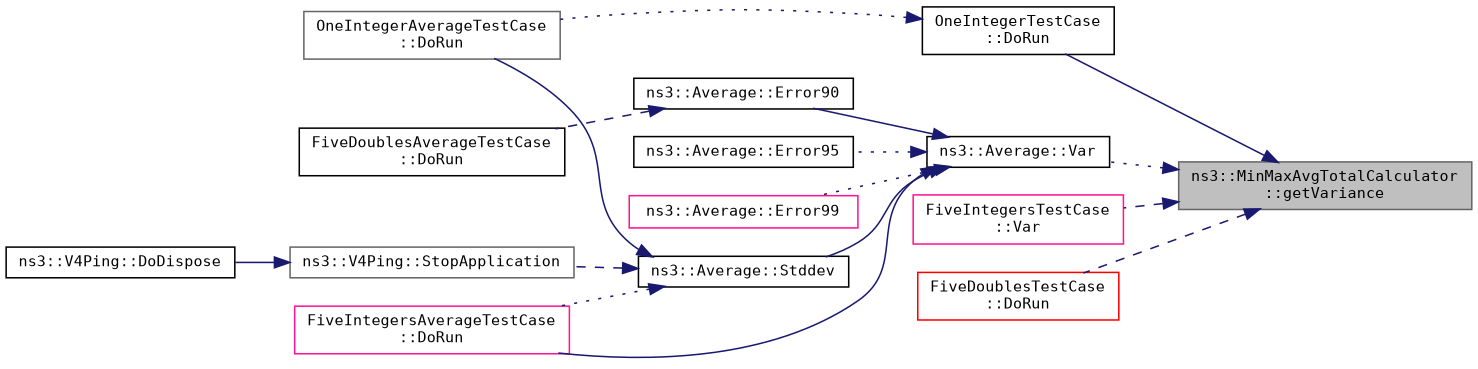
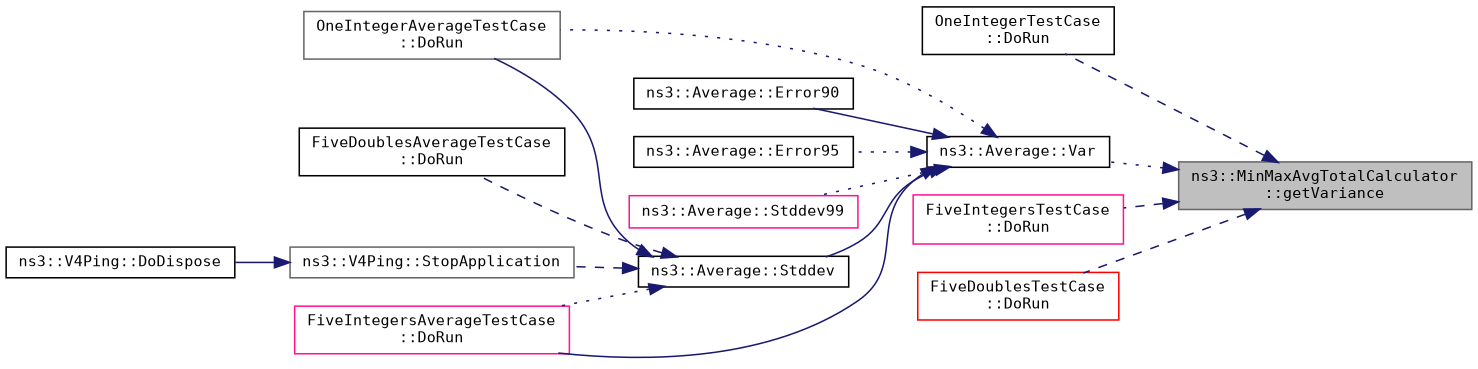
edge "OneIntegerAverageTestCase ::DoRun" -> "OneIntegerTestCase ::DoRun": now "OneIntegerAverageTestCase ::DoRun" -> "ns3::Average::Var"
edge "OneIntegerTestCase ::DoRun" -> "ns3::MinMaxAvgTotalCalculator ::getVariance": style solid -> dashed
edge "FiveDoublesAverageTestCase ::DoRun" -> "ns3::Average::Error90": now "FiveDoublesAverageTestCase ::DoRun" -> "ns3::Average::Stddev"
node "ns3::Average::Error99": label "ns3::Average::Error99" -> "ns3::Average::Stddev99"
node "FiveIntegersTestCase ::Var": label "FiveIntegersTestCase ::Var" -> "FiveIntegersTestCase ::DoRun"
